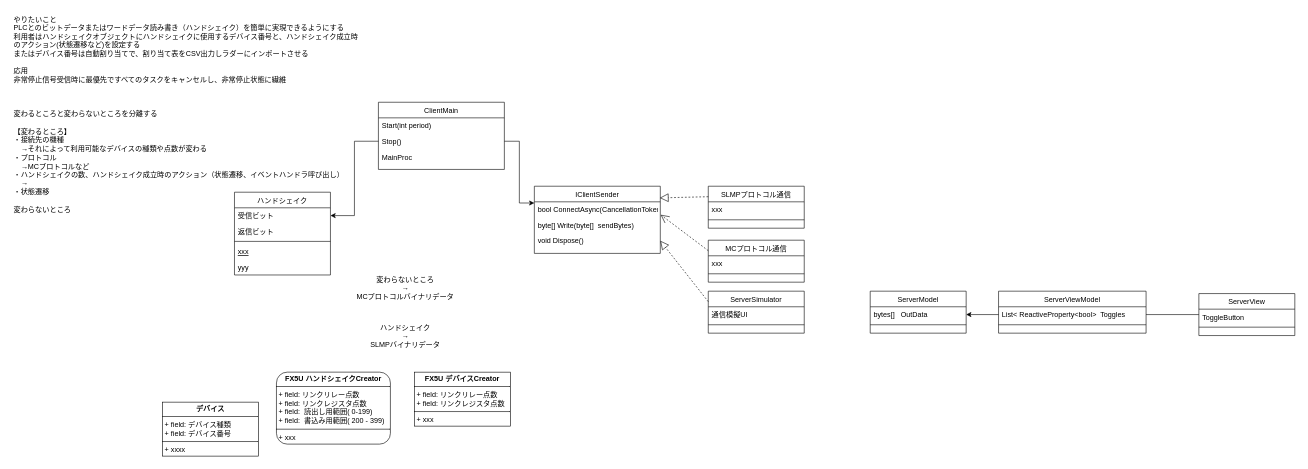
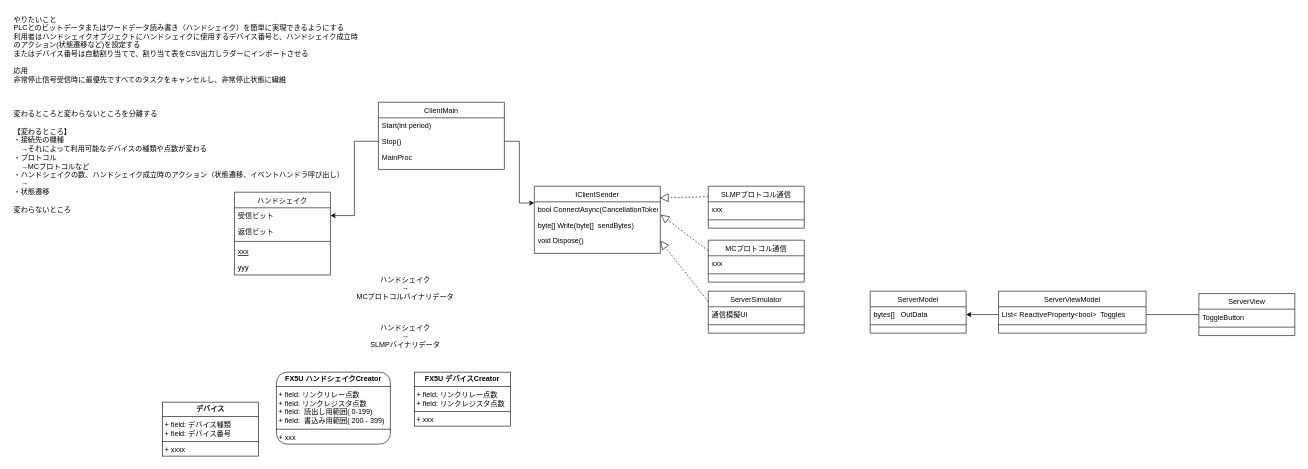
edge "MCプロトコル通信" -> "bool ConnectAsync(CancellationToken token)": arrowhead open -> block
node "変わらないところ → MCプロトコルバイナリデータ": label "変わらないところ → MCプロトコルバイナリデータ" -> "ハンドシェイク → MCプロトコルバイナリデータ"
